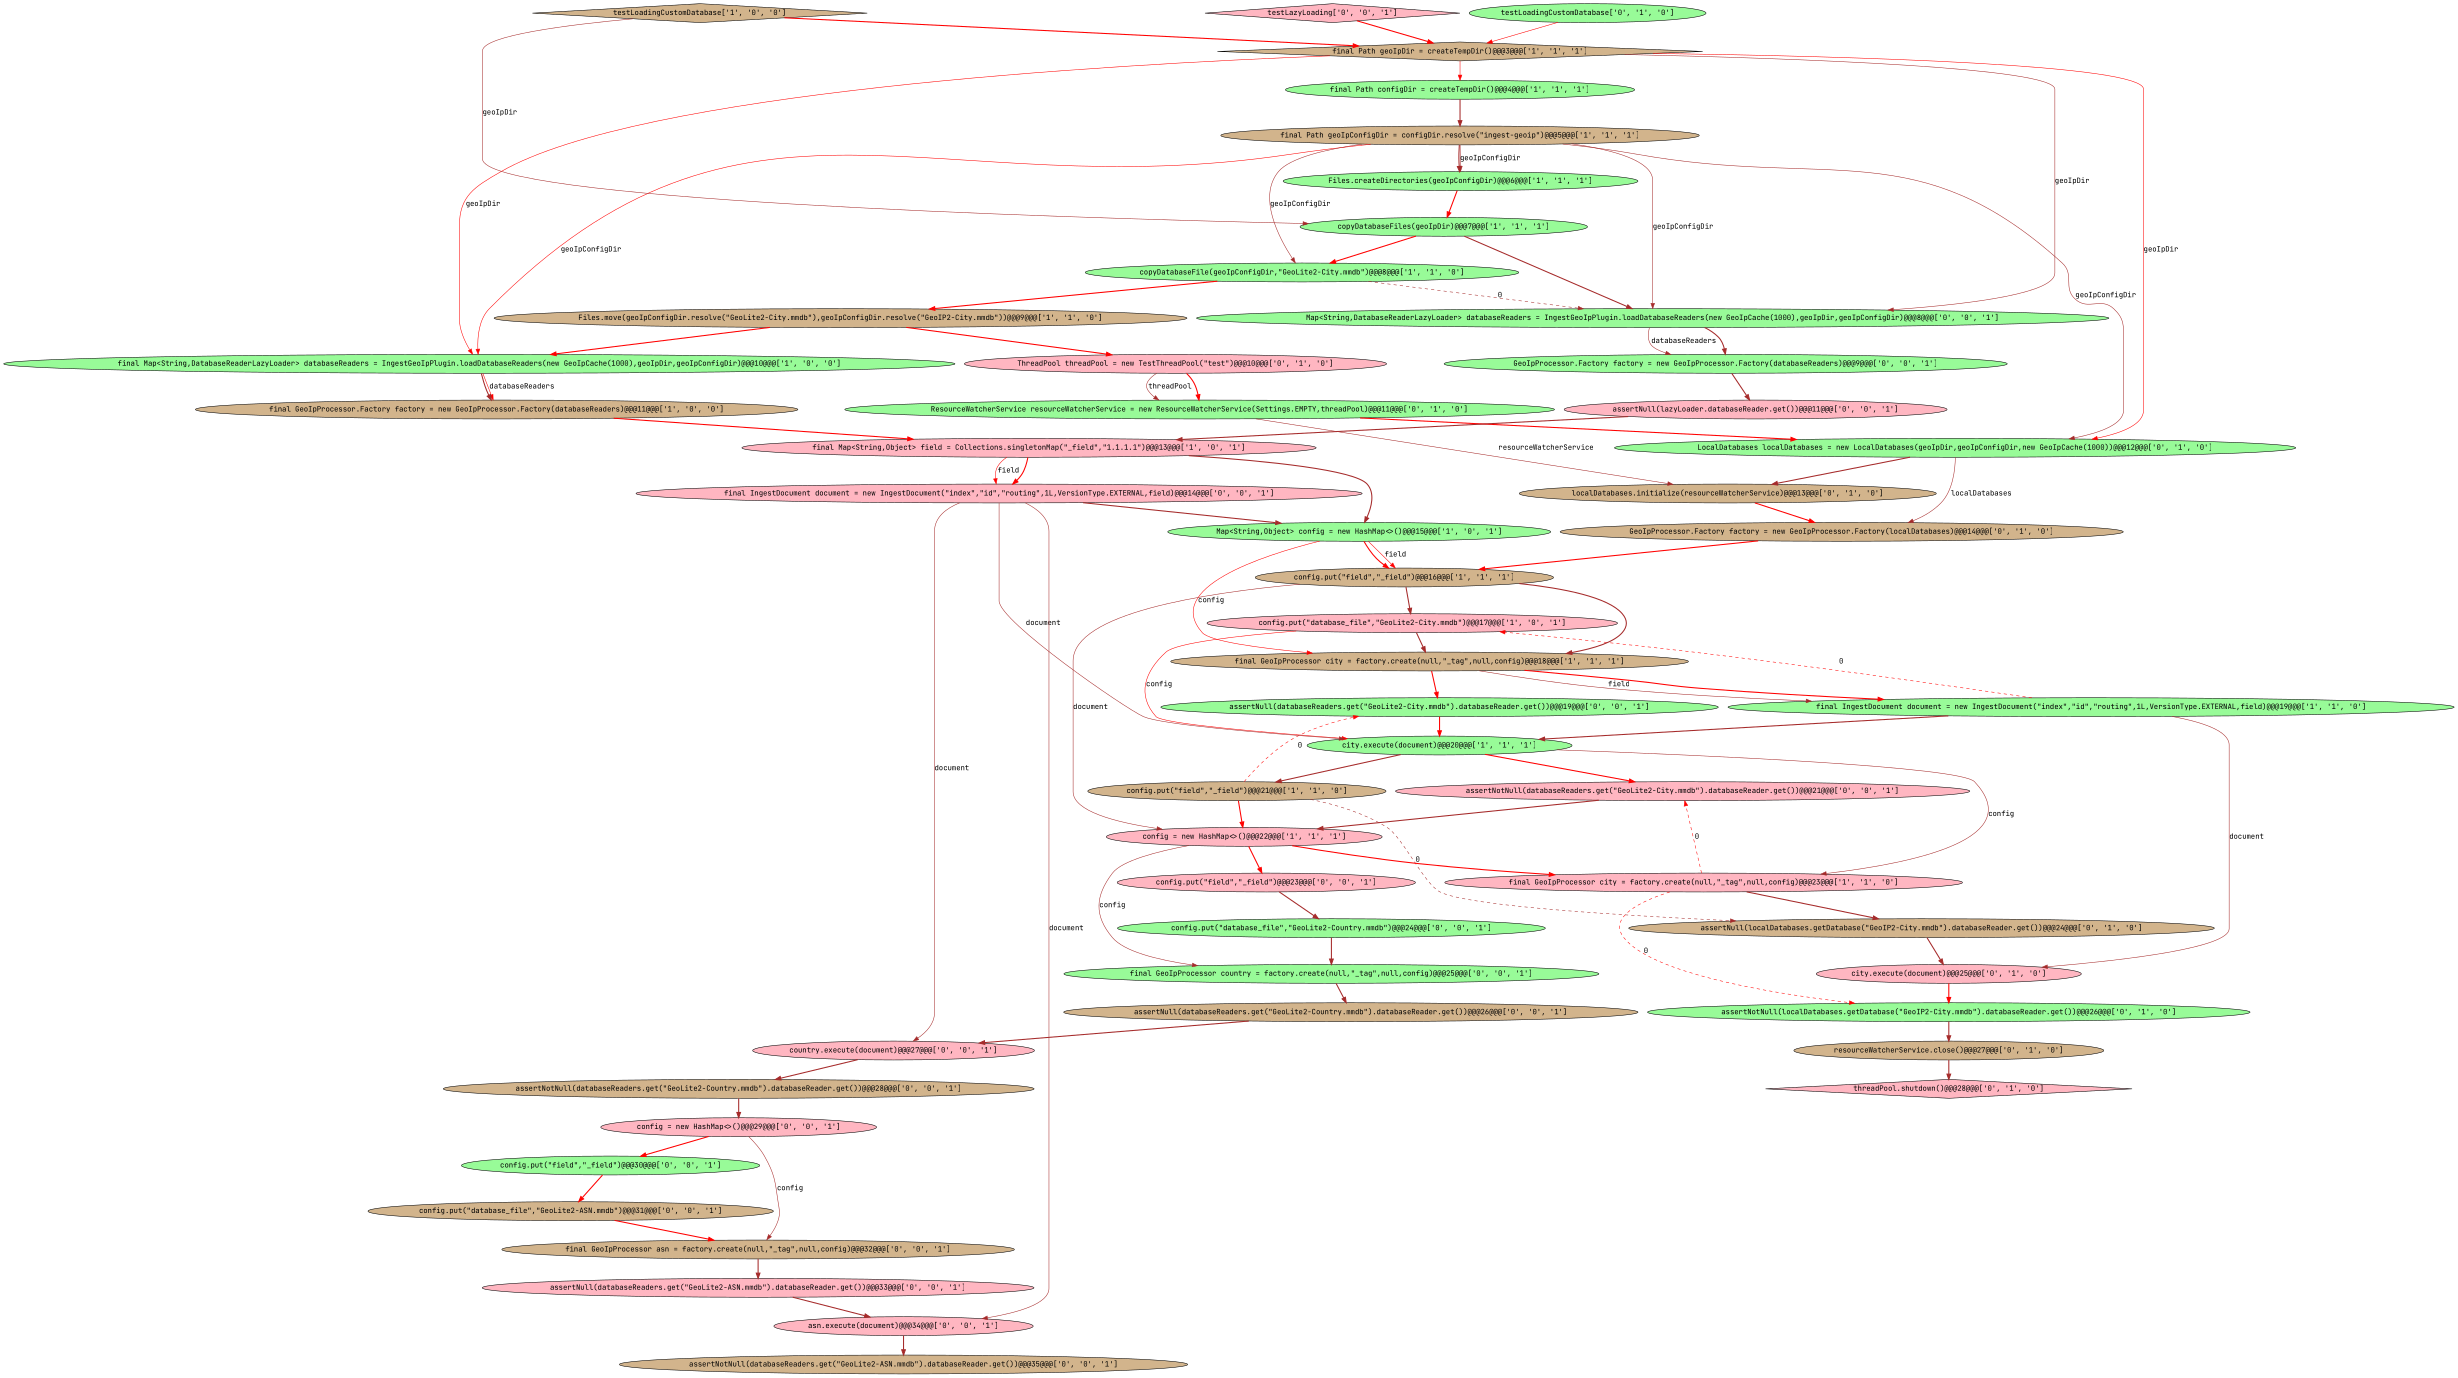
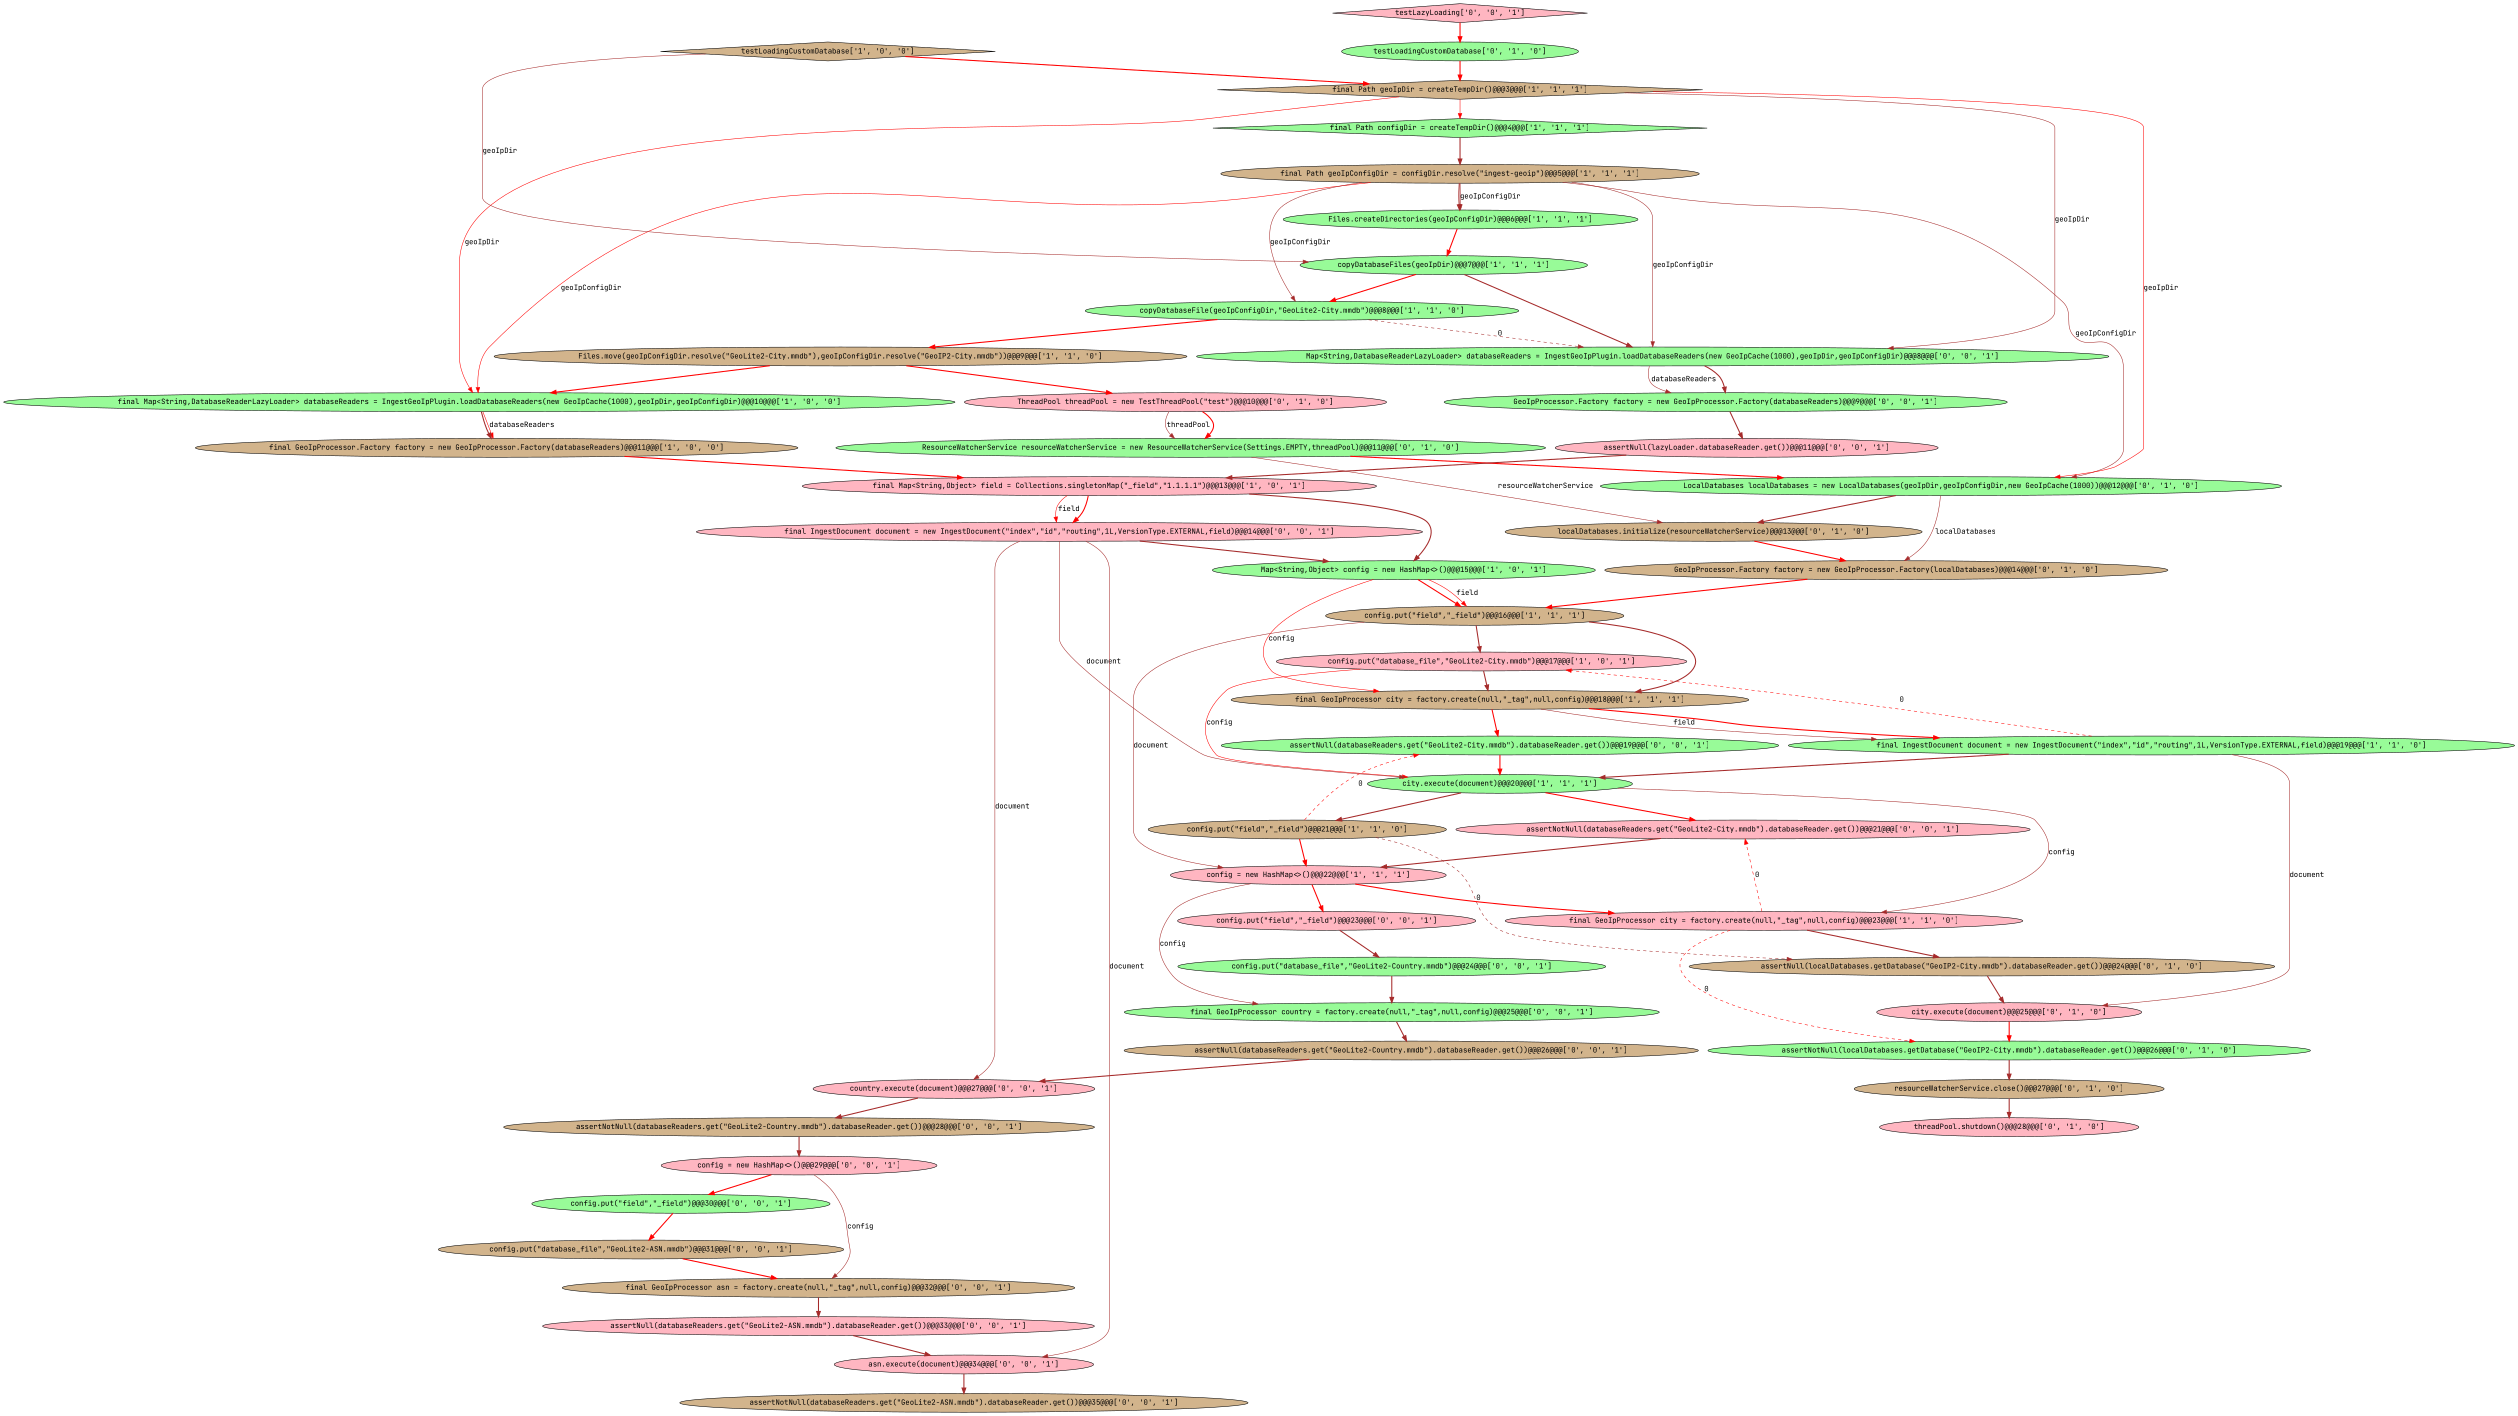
edge "testLazyLoading['0', '0', '1']" -> "final Path geoIpDir = createTempDir()@@@3@@@['1', '1', '1']": now "testLazyLoading['0', '0', '1']" -> "testLoadingCustomDatabase['0', '1', '0']"
edge "testLoadingCustomDatabase['0', '1', '0']" -> "final Path geoIpDir = createTempDir()@@@3@@@['1', '1', '1']": style solid -> bold
node "final Path configDir = createTempDir()@@@4@@@['1', '1', '1']": shape ellipse -> diamond
node "threadPool.shutdown()@@@28@@@['0', '1', '0']": shape diamond -> ellipse
